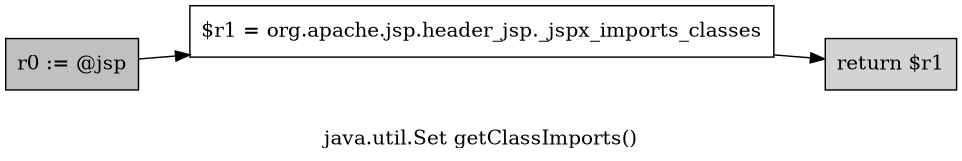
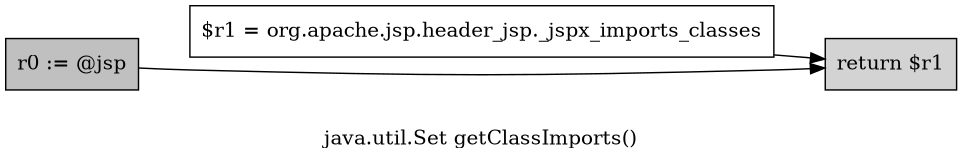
edge "r0 := @jsp" -> "$r1 = org.apache.jsp.header_jsp._jspx_imports_classes": now "r0 := @jsp" -> "return $r1"
